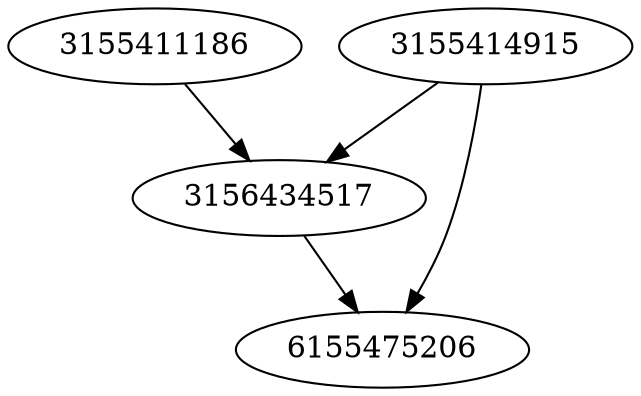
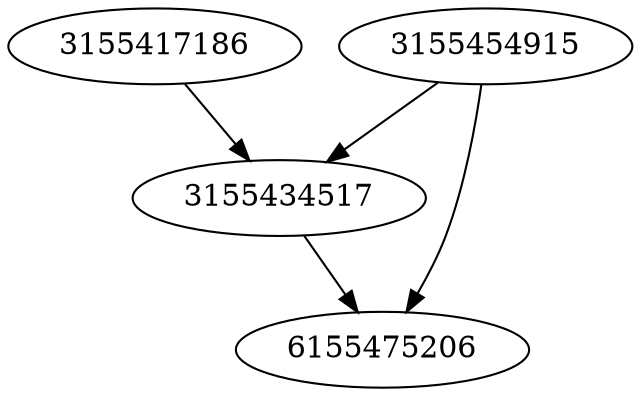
node "3155411186": label "3155411186" -> "3155417186"
node "3155414915": label "3155414915" -> "3155454915"
node "3156434517": label "3156434517" -> "3155434517"
